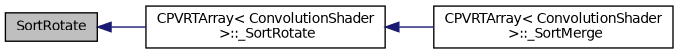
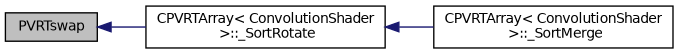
node "SortRotate": label "SortRotate" -> "PVRTswap"
